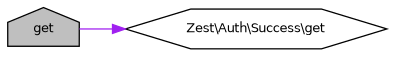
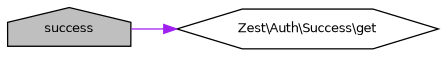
node "get": label "get" -> "success"
